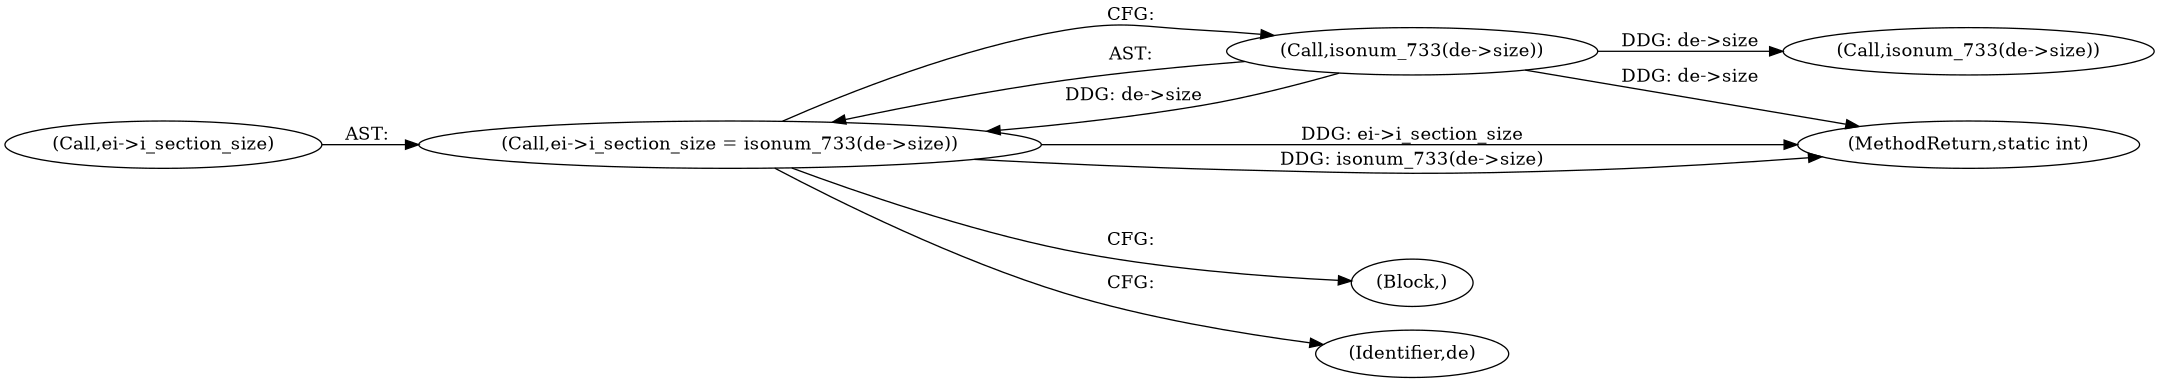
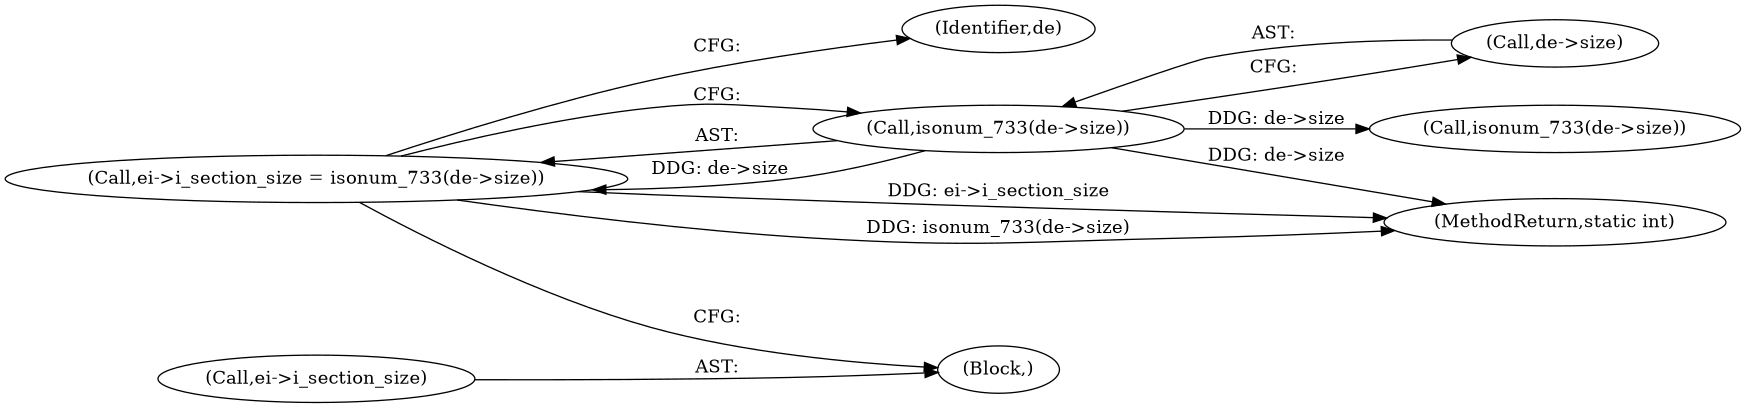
node "(Call,de->size)": added
edge "(Call,ei->i_section_size)" -> "(Call,ei->i_section_size = isonum_733(de->size))": now "(Call,ei->i_section_size)" -> "(Block,)"
